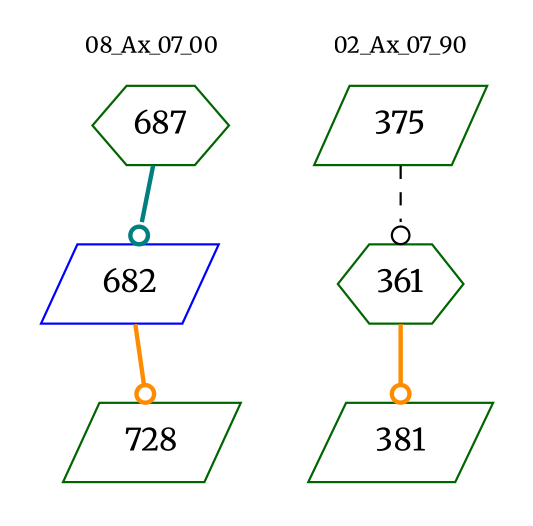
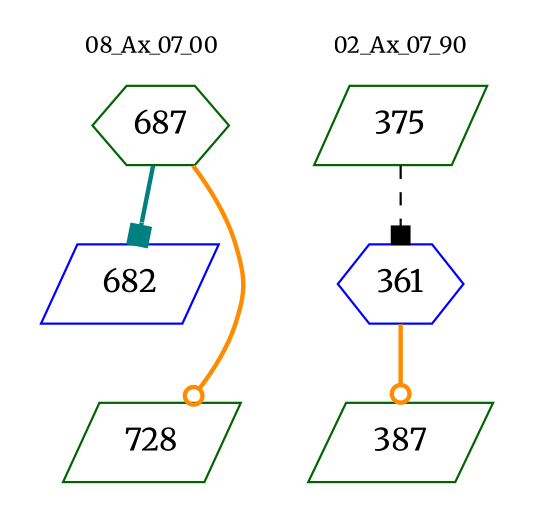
edge "687" -> "682": arrowhead odot -> box
edge "375" -> "361": arrowhead odot -> box
node "361": color darkgreen -> blue
edge "682" -> "728": now "687" -> "728"
node "381": label "381" -> "387"
